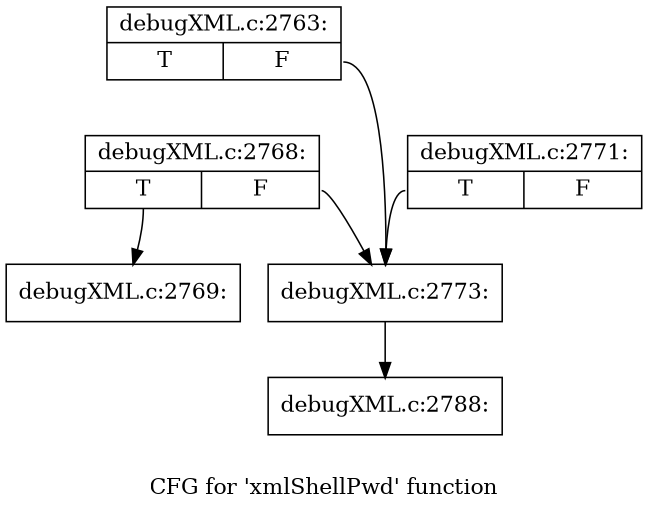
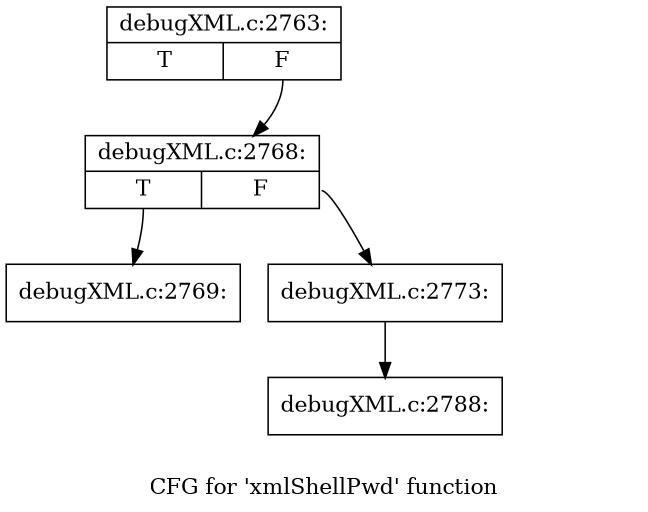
edge "debugXML.c:2763:" -> "debugXML.c:2773:": now "debugXML.c:2763:" -> "debugXML.c:2768:"
node "debugXML.c:2771:": removed
